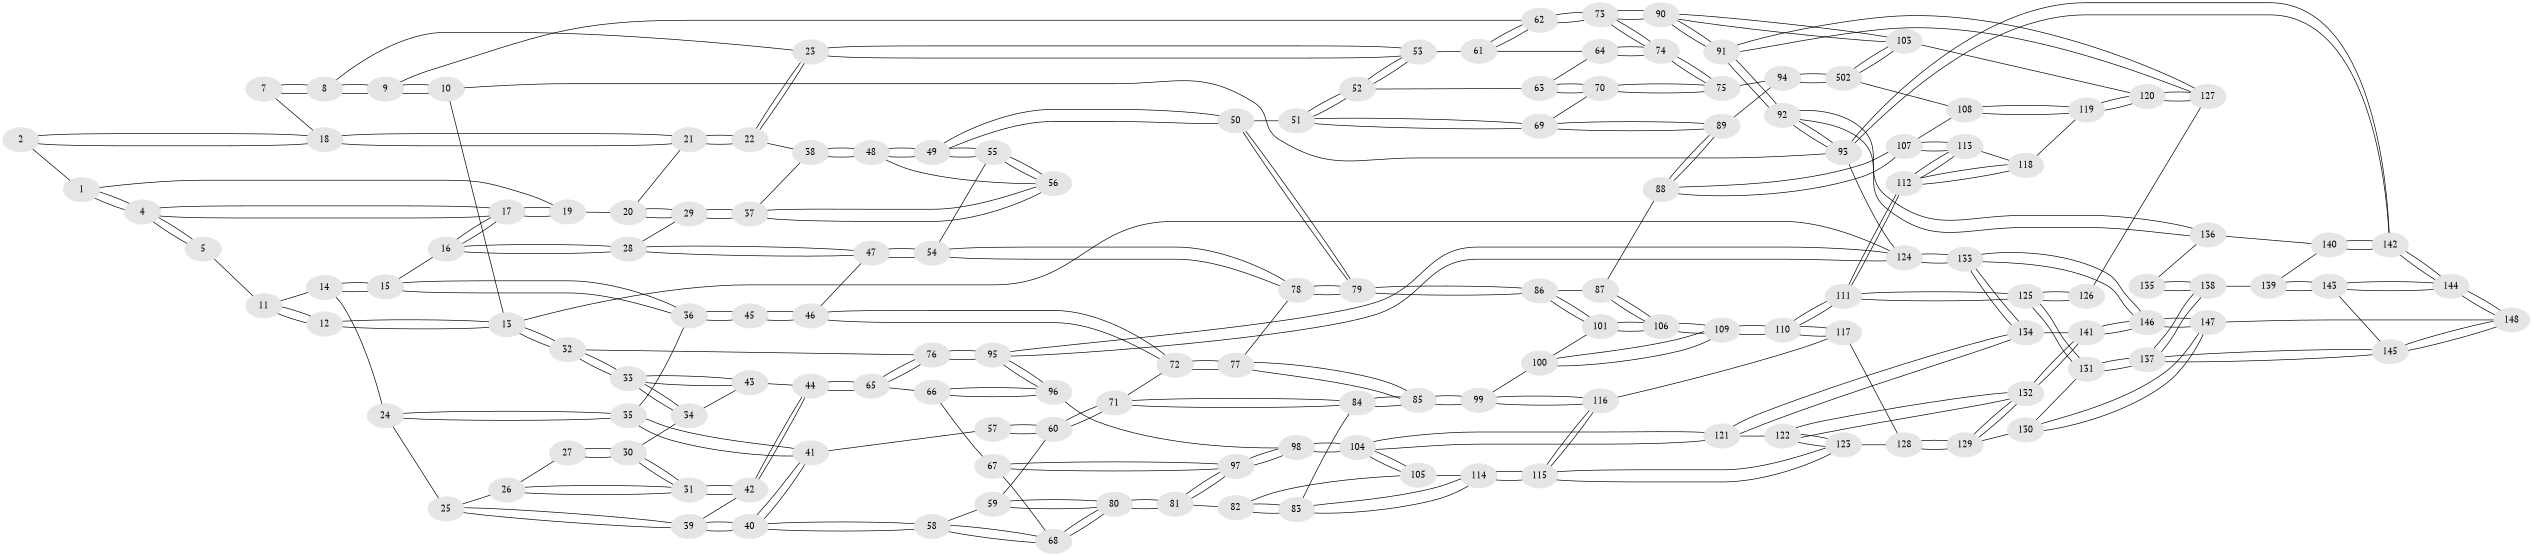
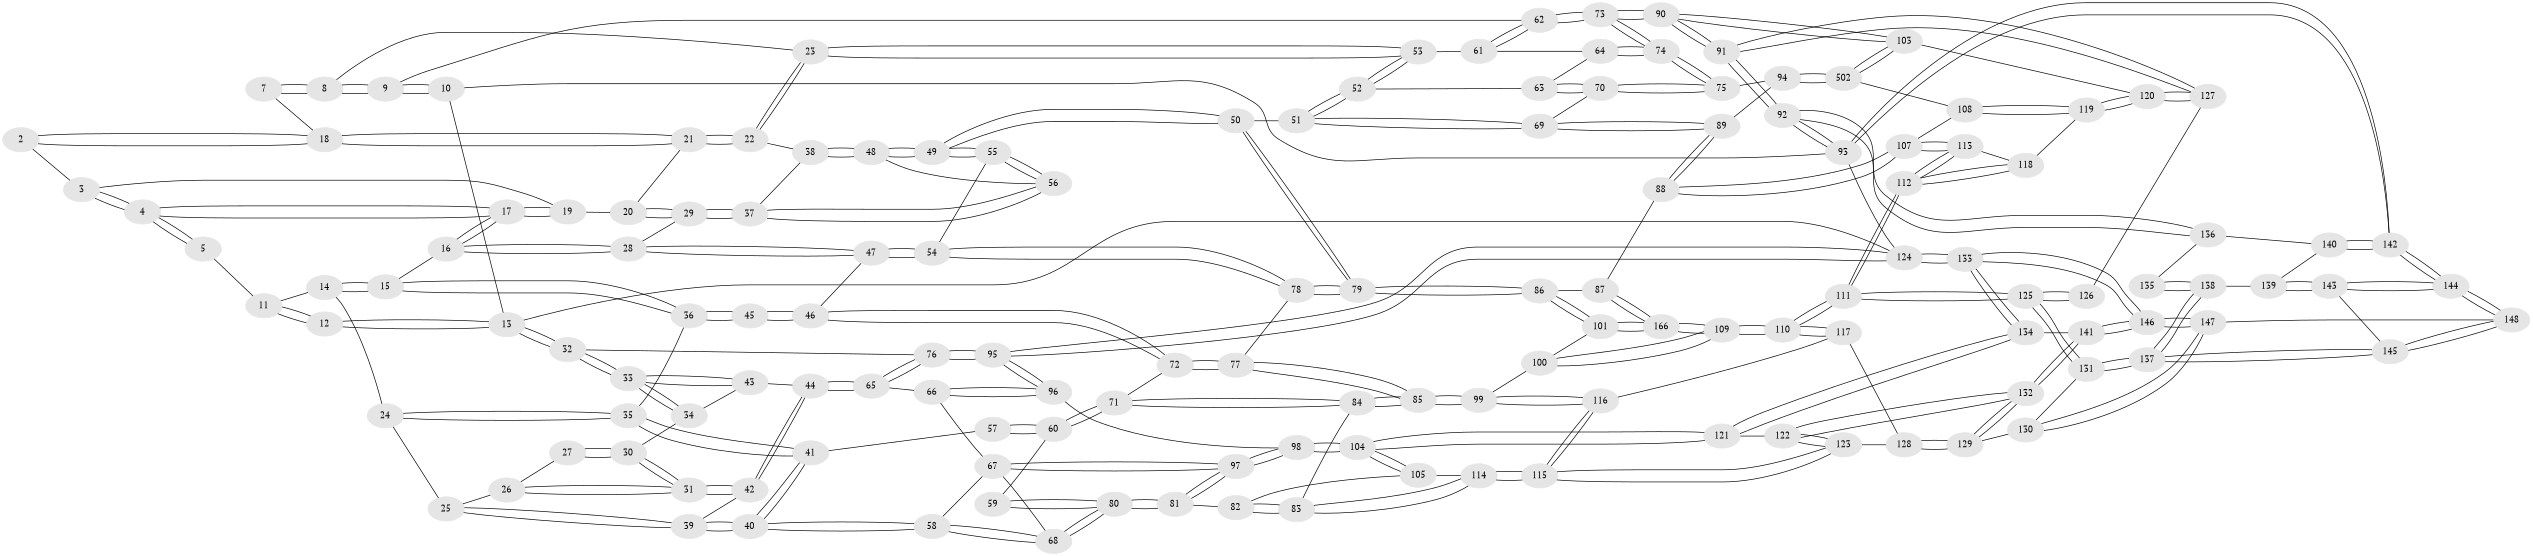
node "1": label "1" -> "3"
node "106": label "106" -> "166"
edge "59" -- "58": now "67" -- "58"
